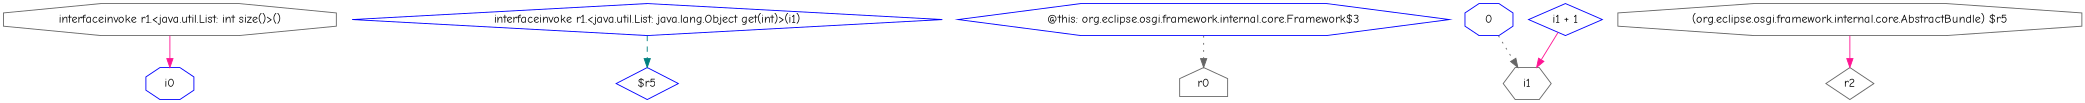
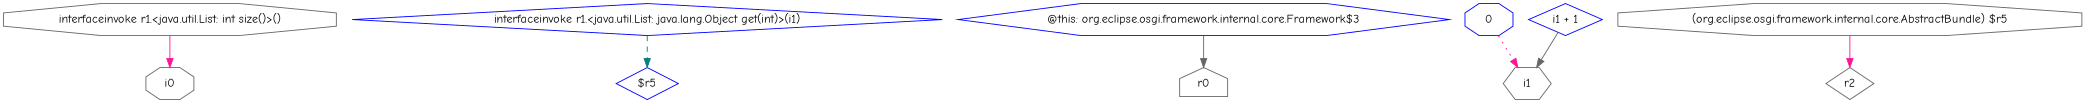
edge "i1 + 1" -> "i1": color deeppink -> gray40
edge "@this: org.eclipse.osgi.framework.internal.core.Framework$3" -> "r0": style dotted -> solid
edge "0" -> "i1": color gray40 -> deeppink
node "i0": color blue -> gray40
